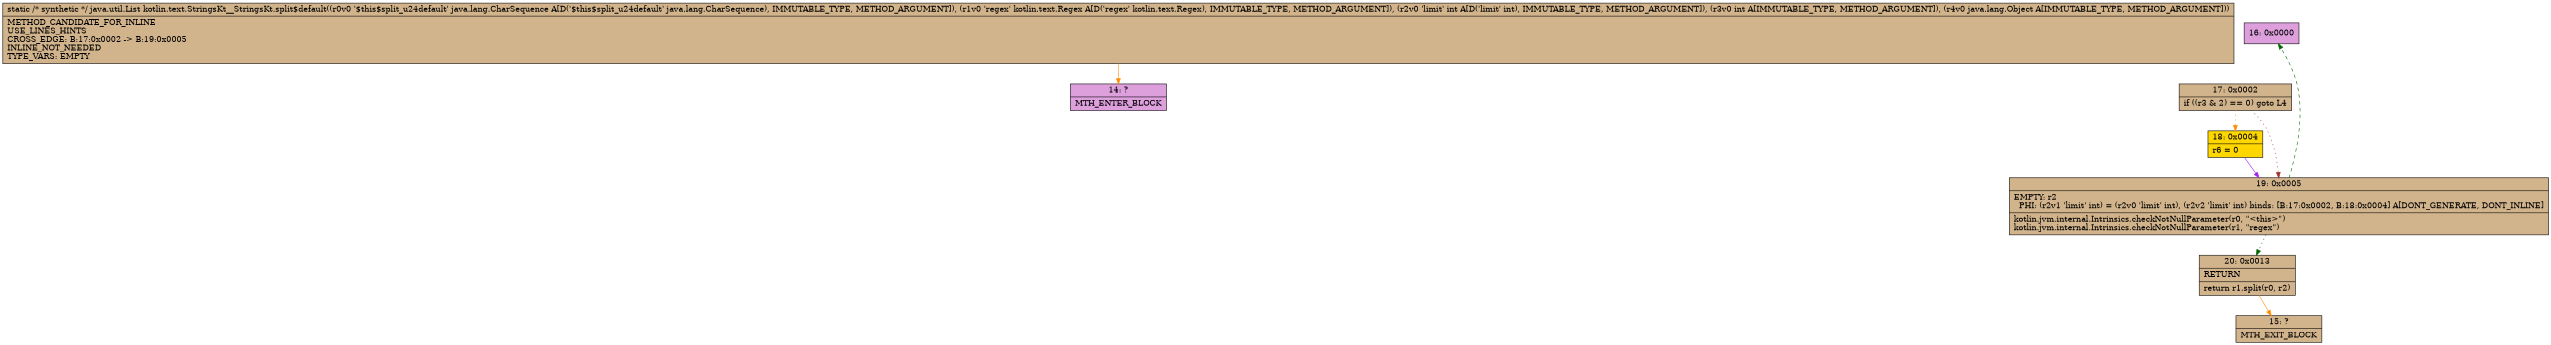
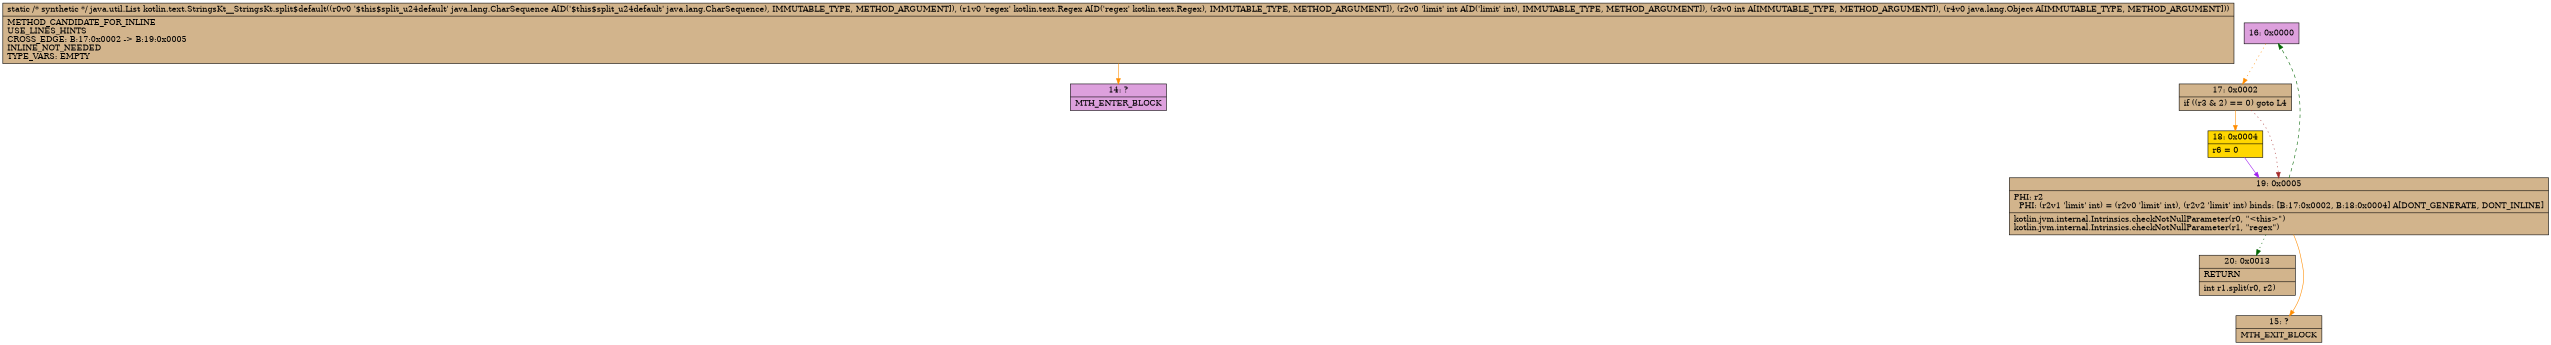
edge "16: 0x0000" -> "17: 0x0002": added
edge "17: 0x0002" -> "18: 0x0004": style dotted -> solid
node "19: 0x0005": text "EMPTY: r2" -> "PHI: r2"
node "20: 0x0013": text "return r1.split(r0, r2)" -> "int r1.split(r0, r2)"
edge "20: 0x0013" -> "15: ?": now "19: 0x0005" -> "15: ?"
